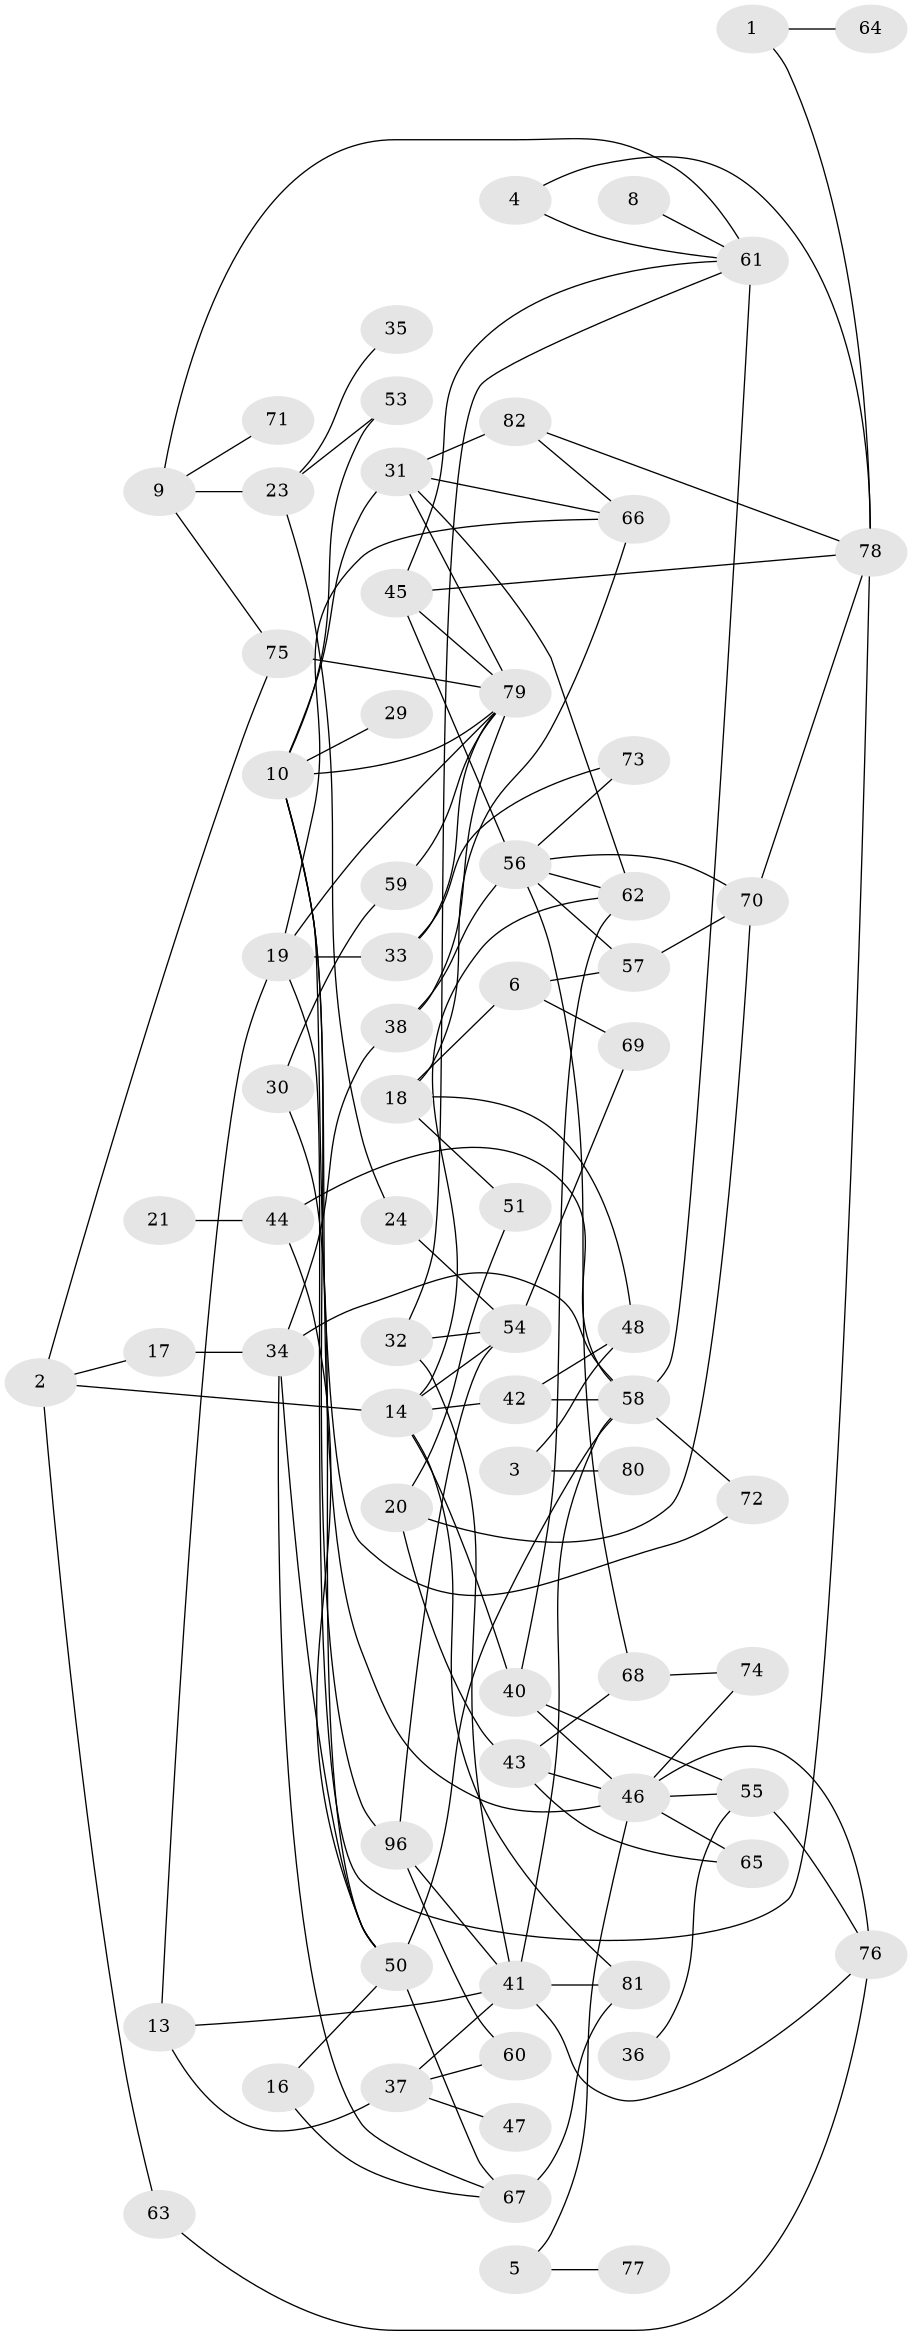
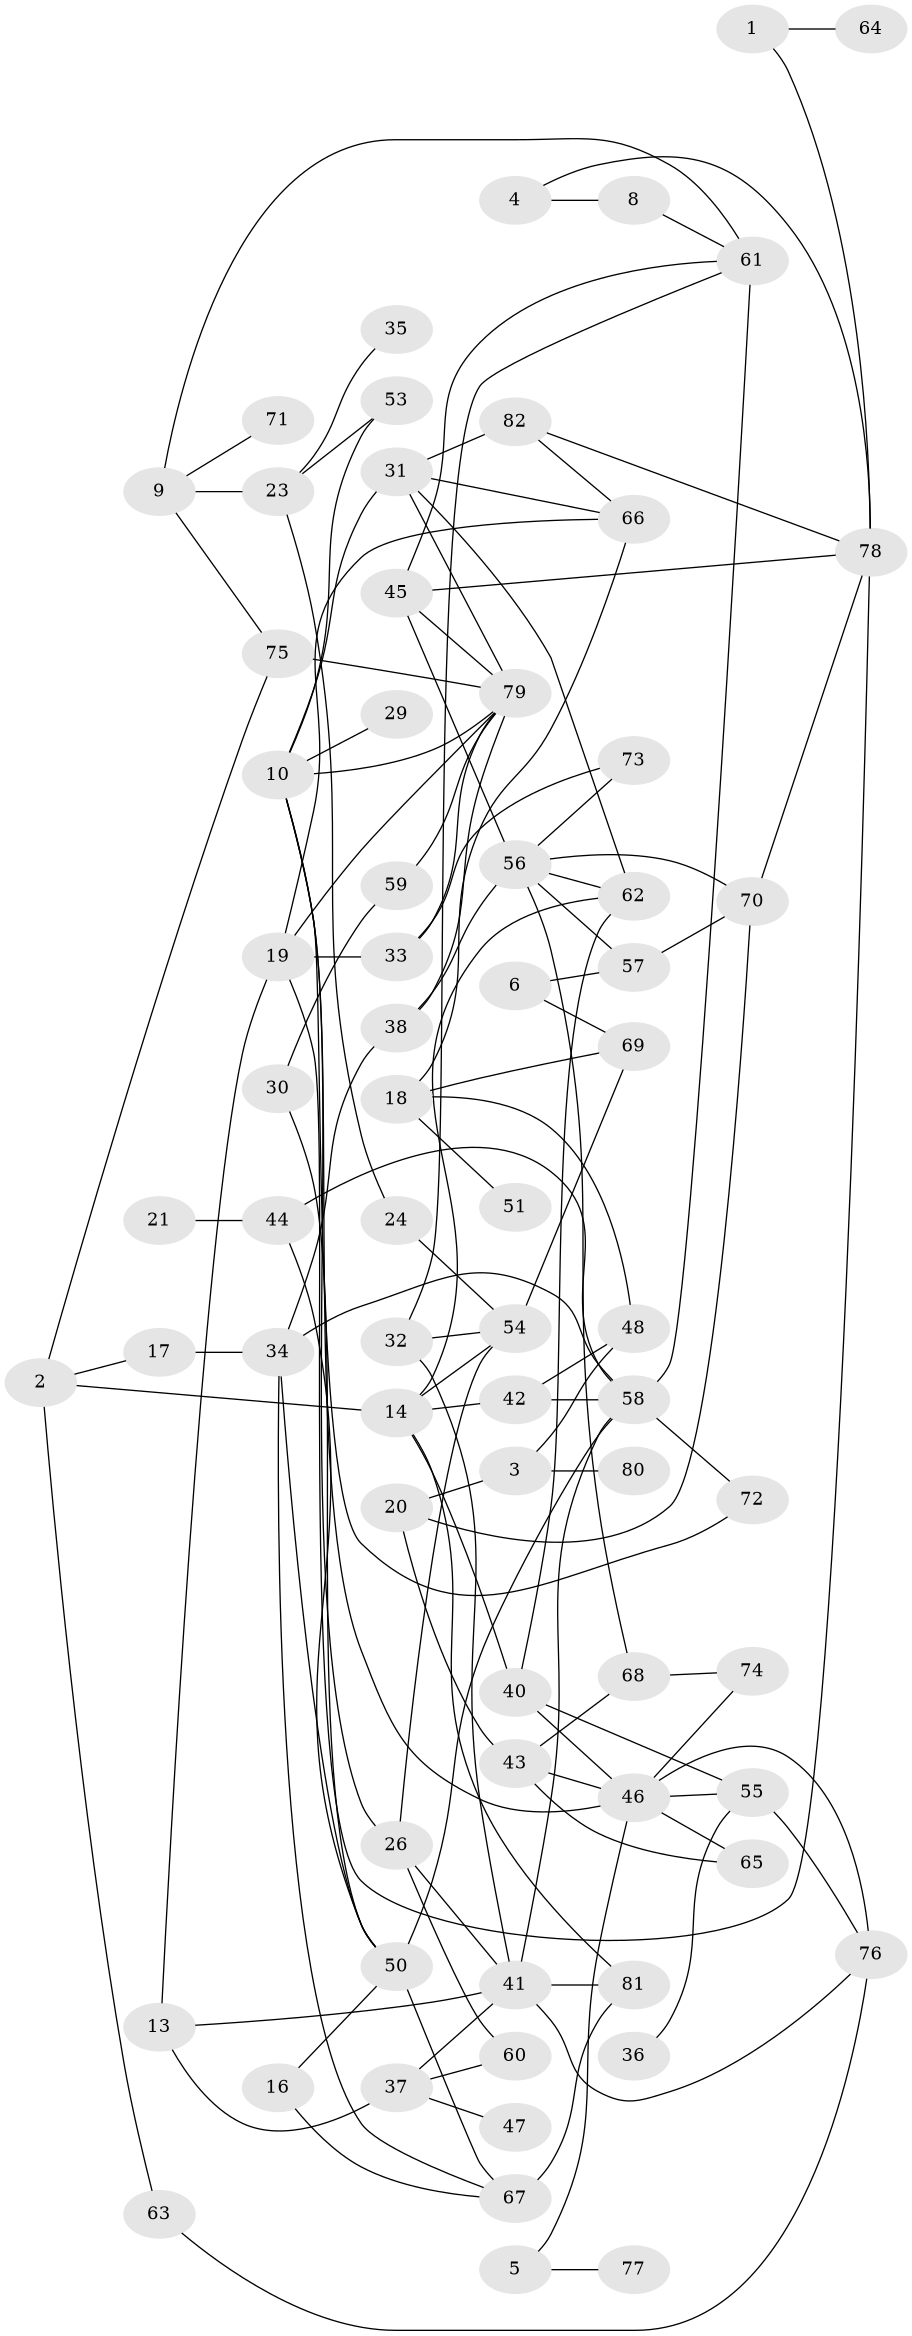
edge "4" -- "61": now "4" -- "8"
edge "6" -- "18": now "69" -- "18"
edge "51" -- "20": now "3" -- "20"
node "96": label "96" -> "26"
